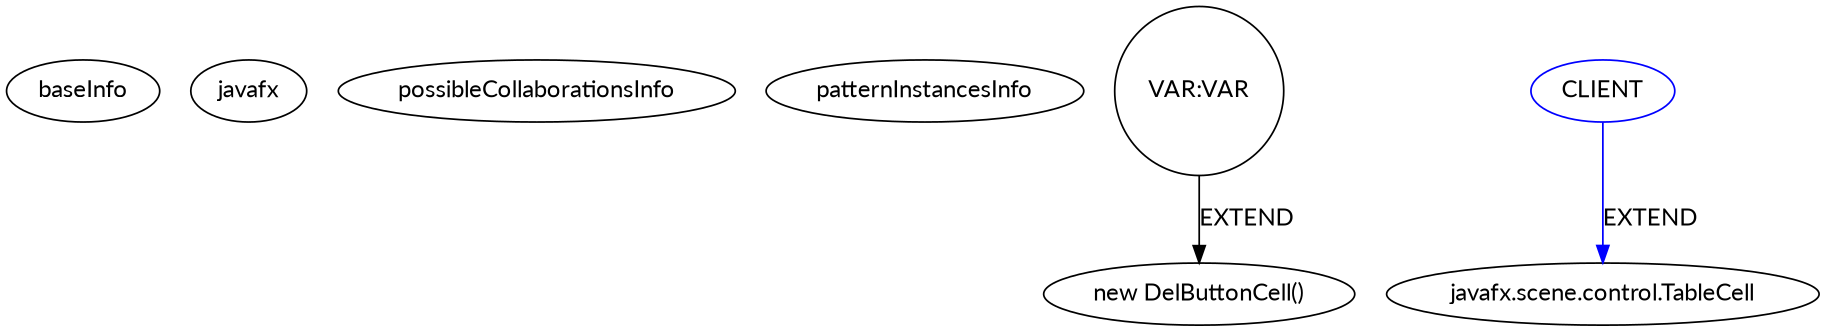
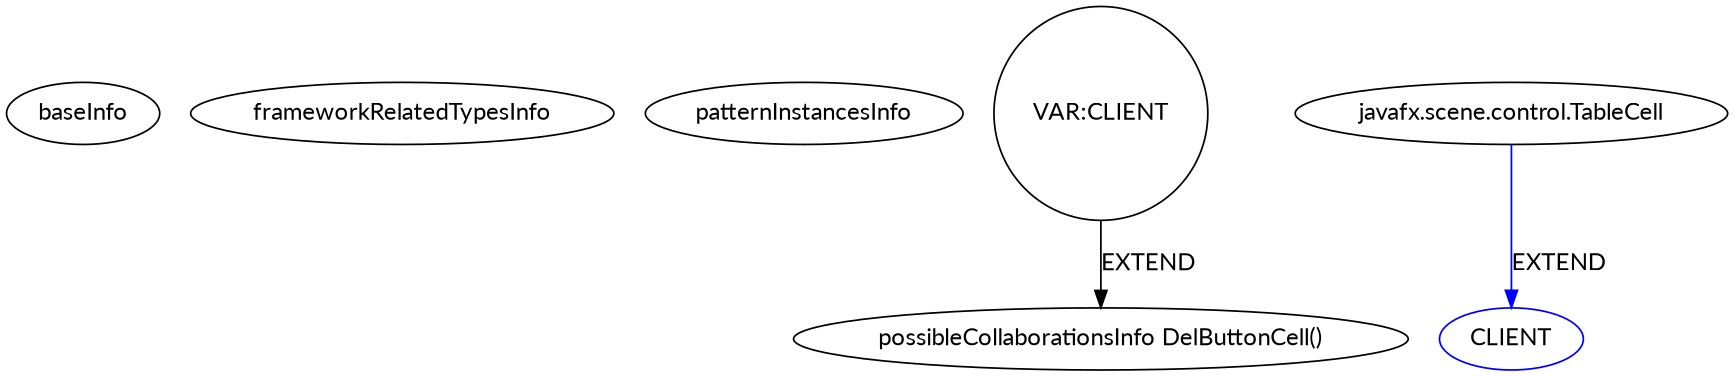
node "javafx": label "javafx" -> "frameworkRelatedTypesInfo"
node "possibleCollaborationsInfo": removed
node "VAR:VAR": label "VAR:VAR" -> "VAR:CLIENT"
edge "CLIENT" -> "javafx.scene.control.TableCell": reversed
node "new DelButtonCell()": label "new DelButtonCell()" -> "possibleCollaborationsInfo DelButtonCell()"
